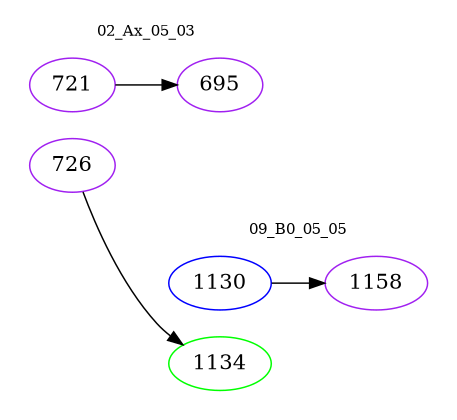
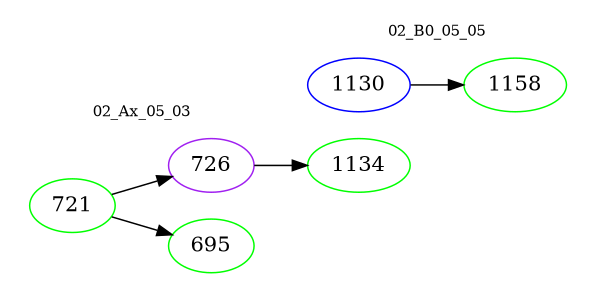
node "721": color purple -> green
node "695": color purple -> green
edge "721" -> "726": added
cluster "09_B0_05_05": label "09_B0_05_05" -> "02_B0_05_05"
node "1158": color purple -> green
